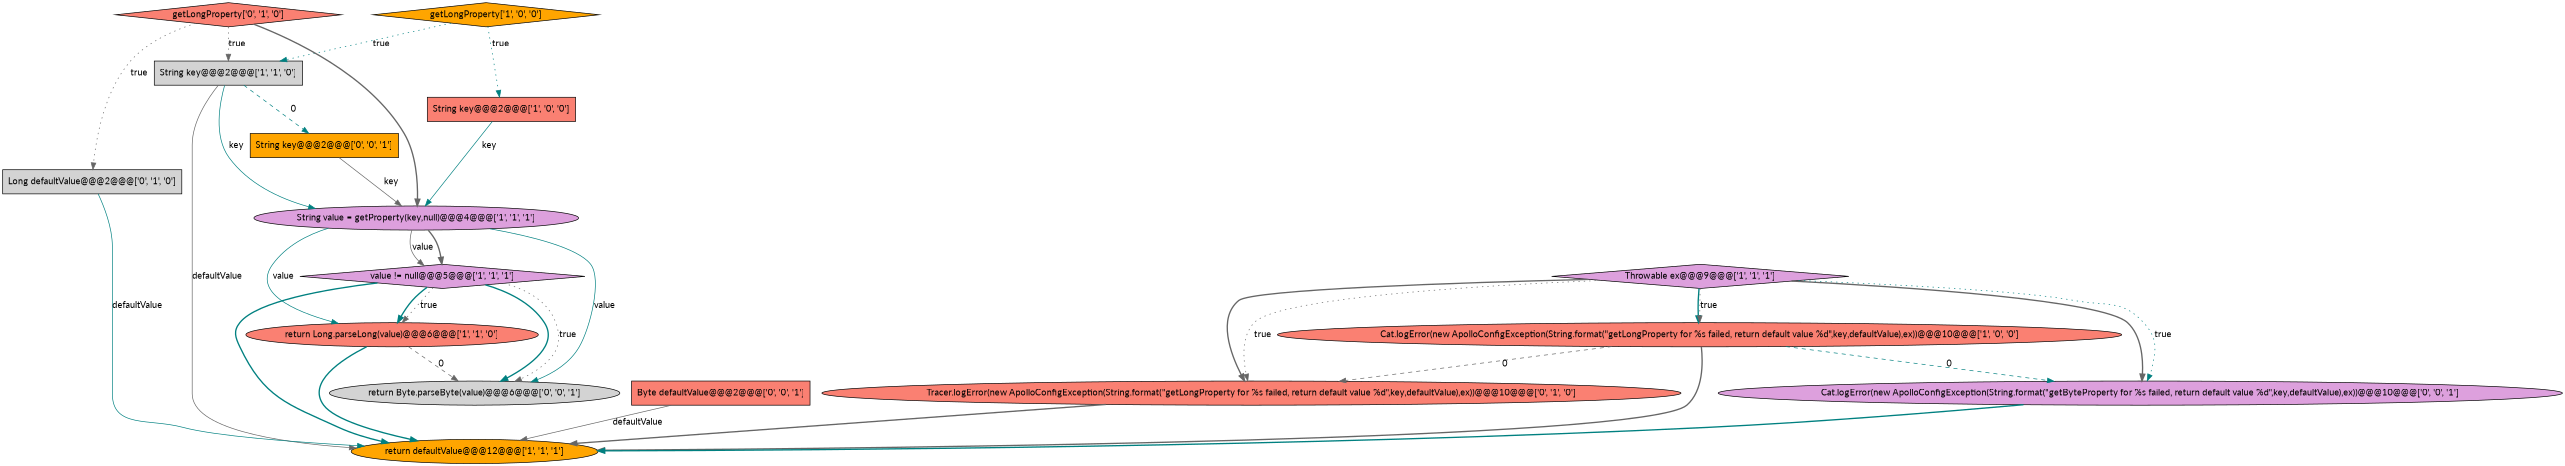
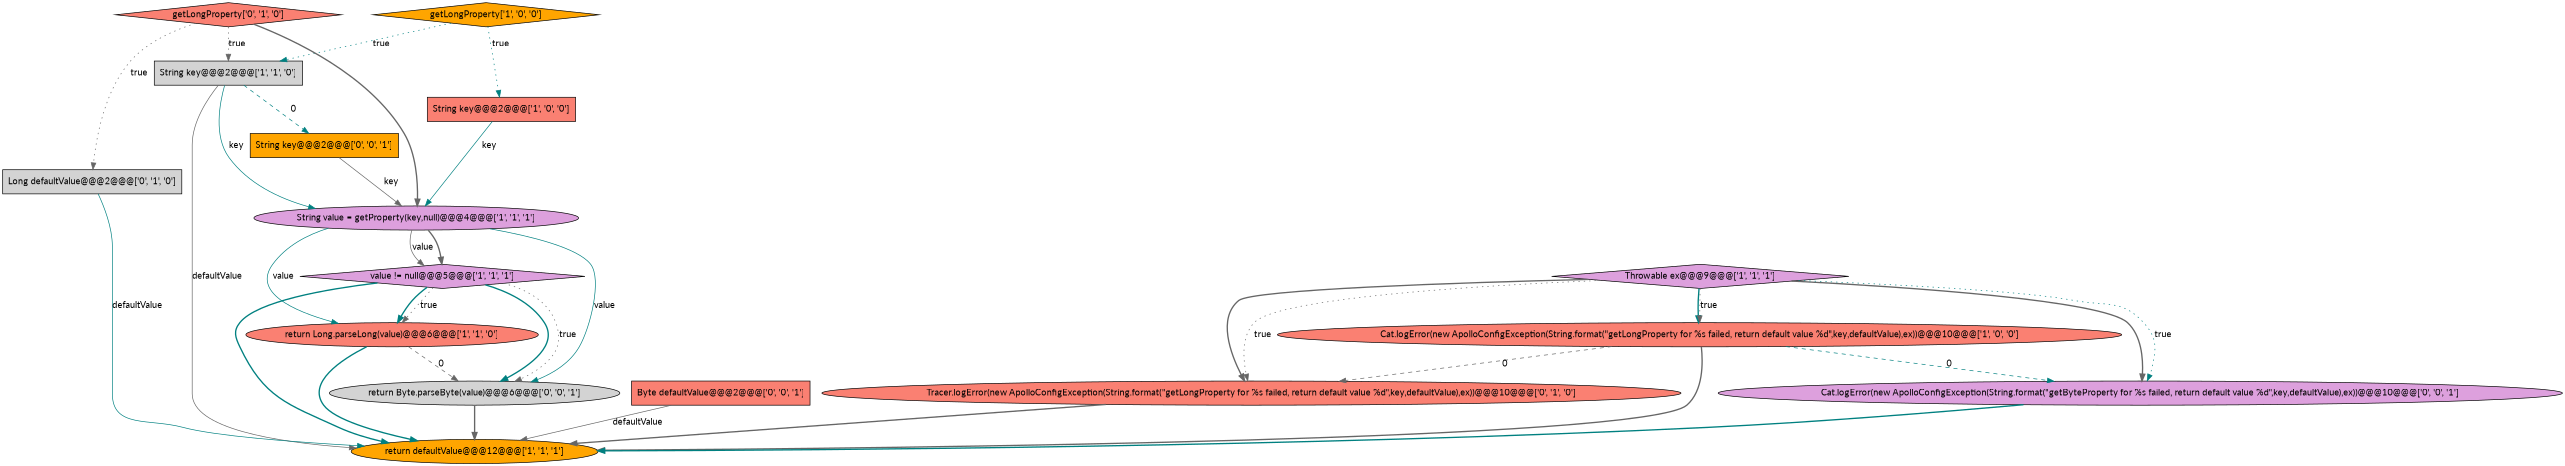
edge "return Byte.parseByte(value)@@@6@@@['0', '0', '1']" -> "return defaultValue@@@12@@@['1', '1', '1']": added
